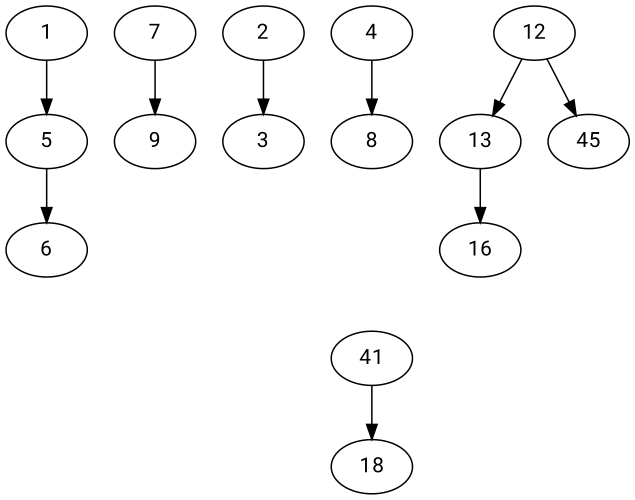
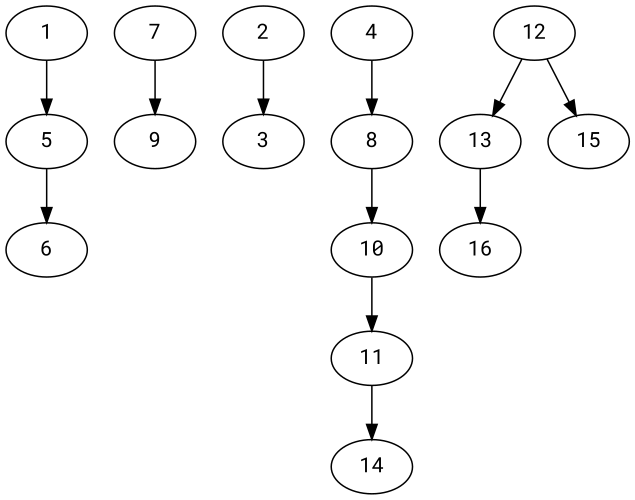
node "45": label "45" -> "15"
node "10": added
node "41": label "41" -> "11"
node "18": label "18" -> "14"
